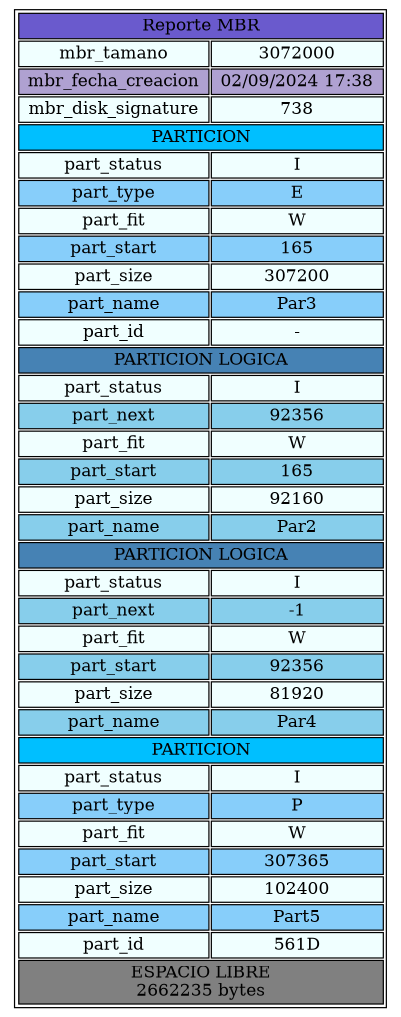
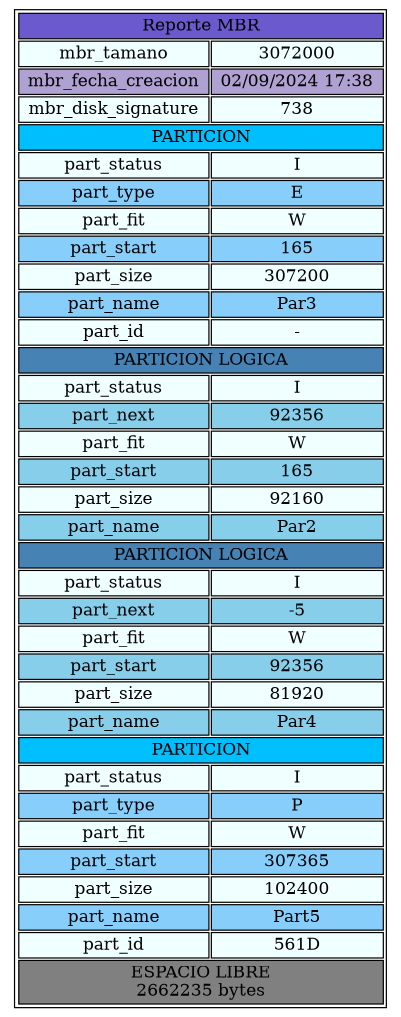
node "Reporte MBR": text "-1" -> "-5"
